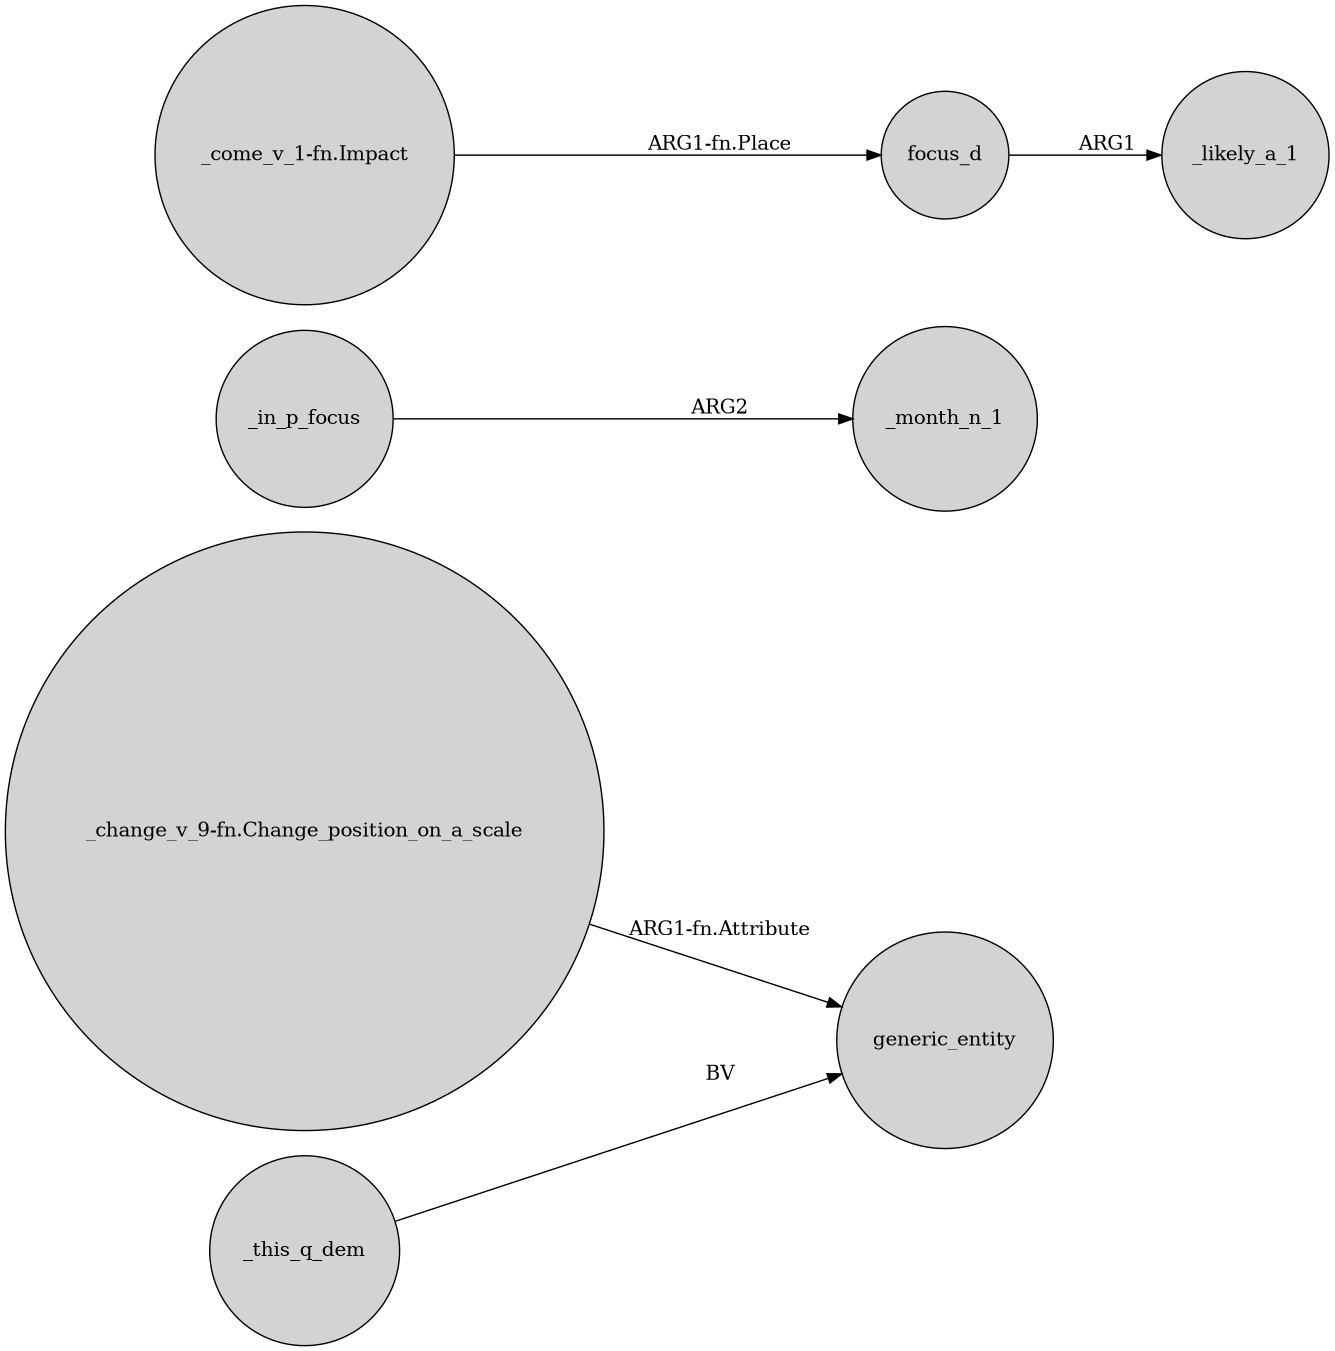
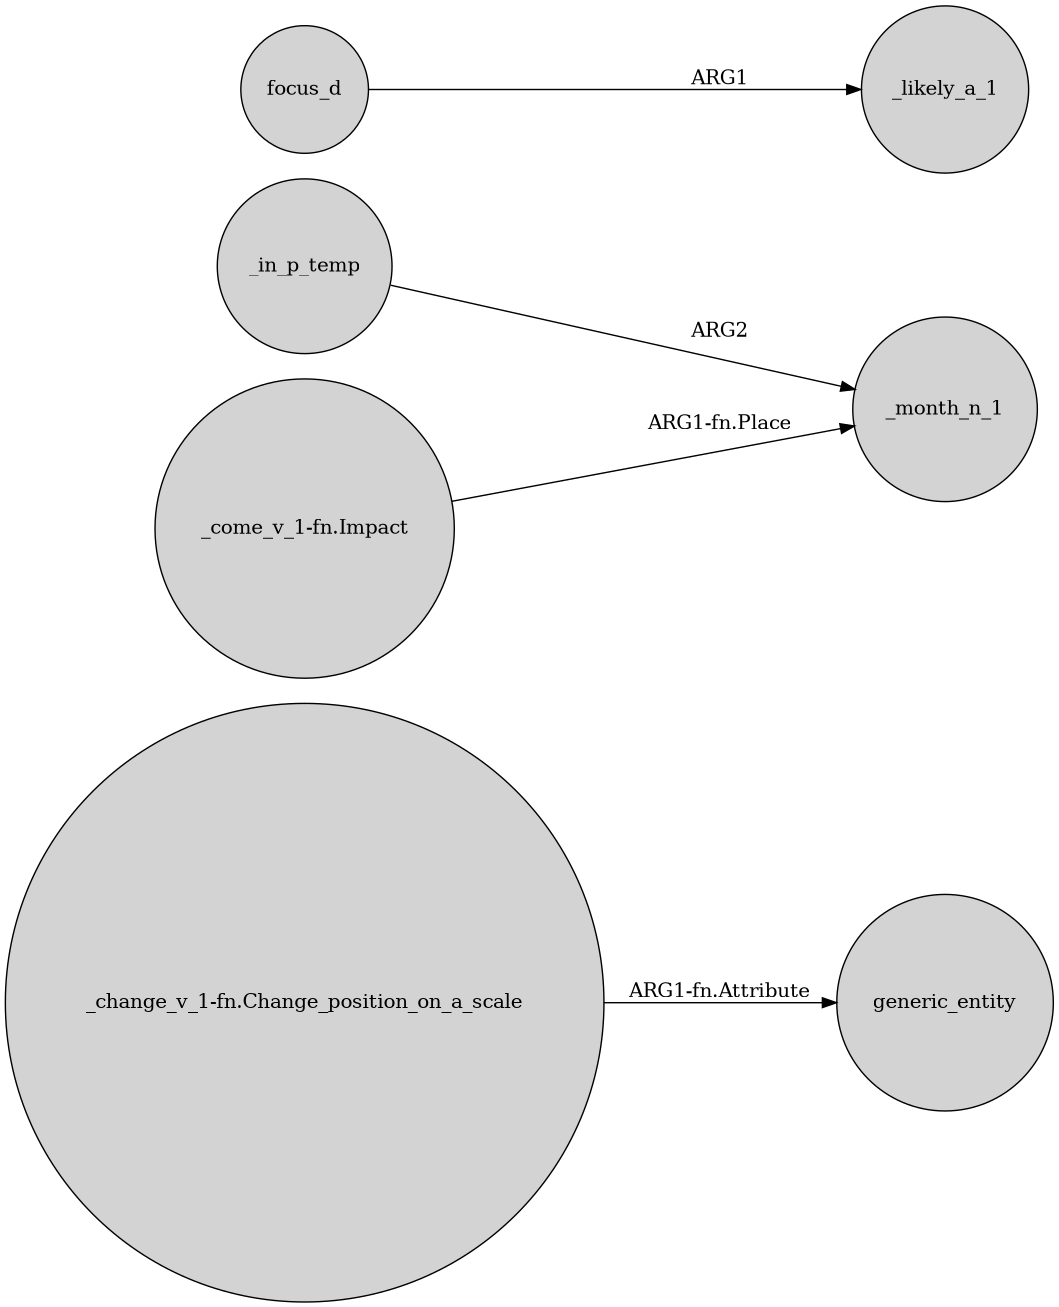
edge "_come_v_1-fn.Impact" -> "focus_d": now "_come_v_1-fn.Impact" -> "_month_n_1"
node "_in_p_focus": label "_in_p_focus" -> "_in_p_temp"
node "_change_v_9-fn.Change_position_on_a_scale": label "_change_v_9-fn.Change_position_on_a_scale" -> "_change_v_1-fn.Change_position_on_a_scale"
node "_this_q_dem": removed
